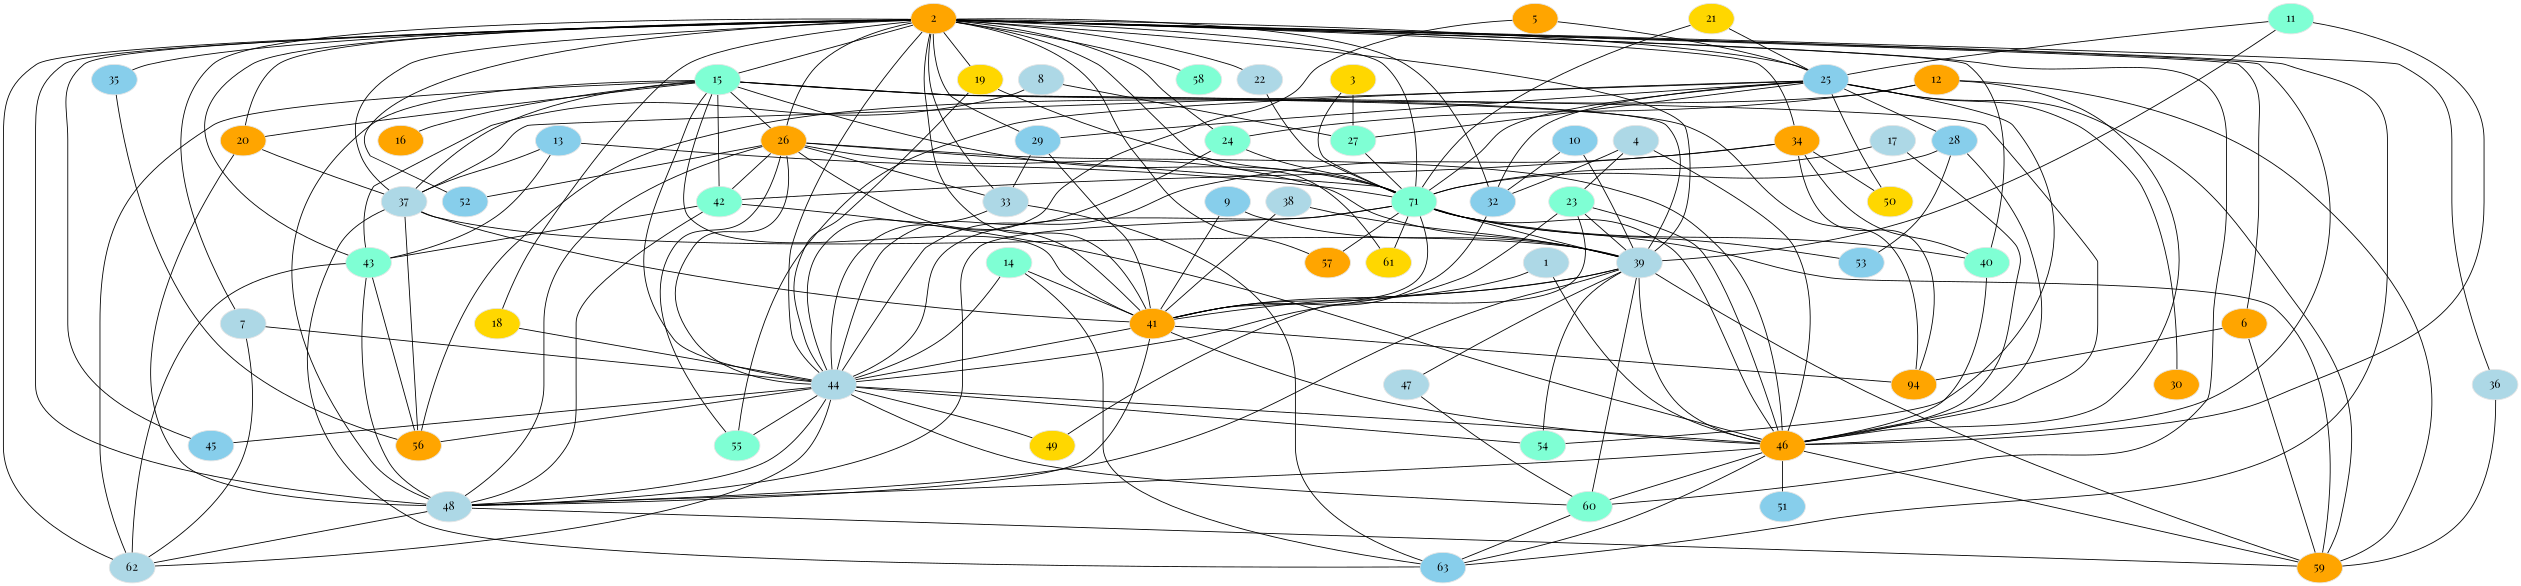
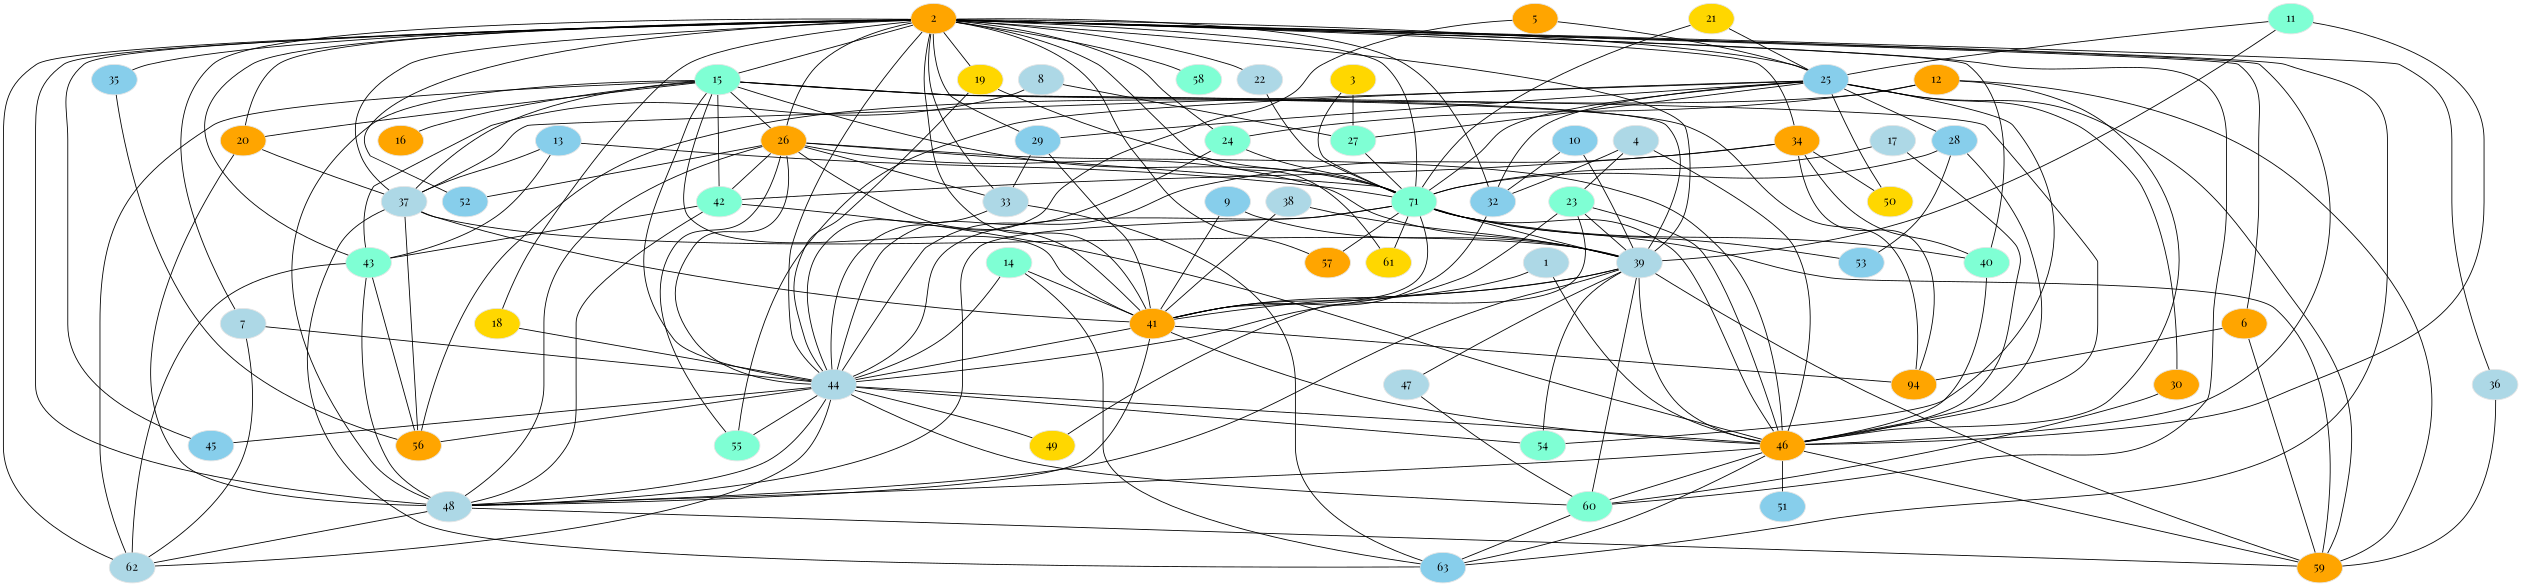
edge "30" -- "60": added
